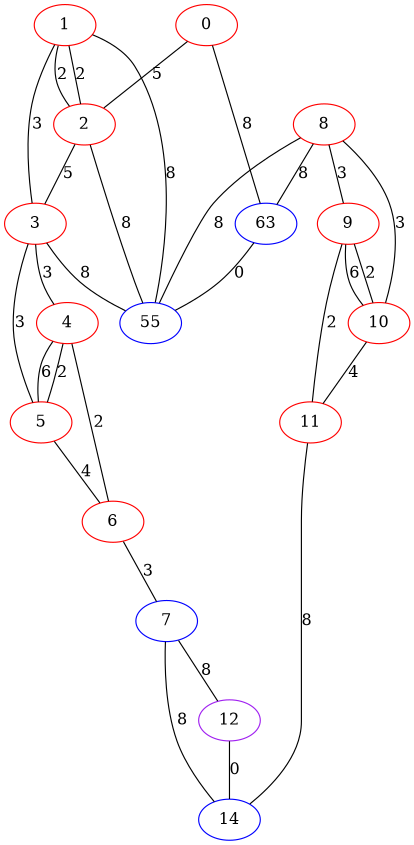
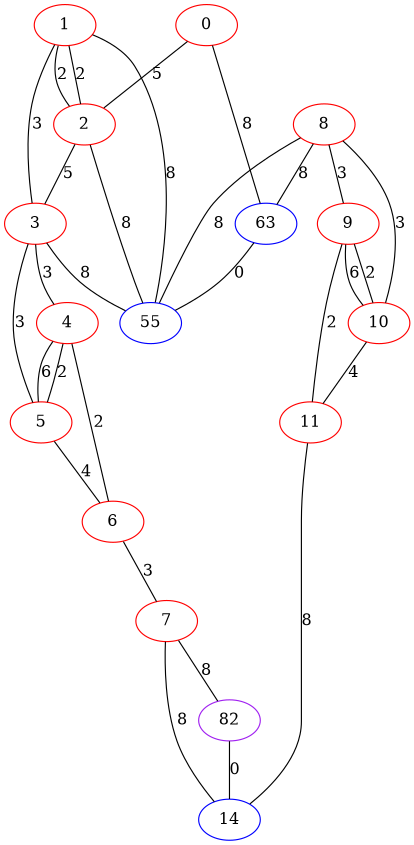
node "7": color blue -> red
node "12": label "12" -> "82"
